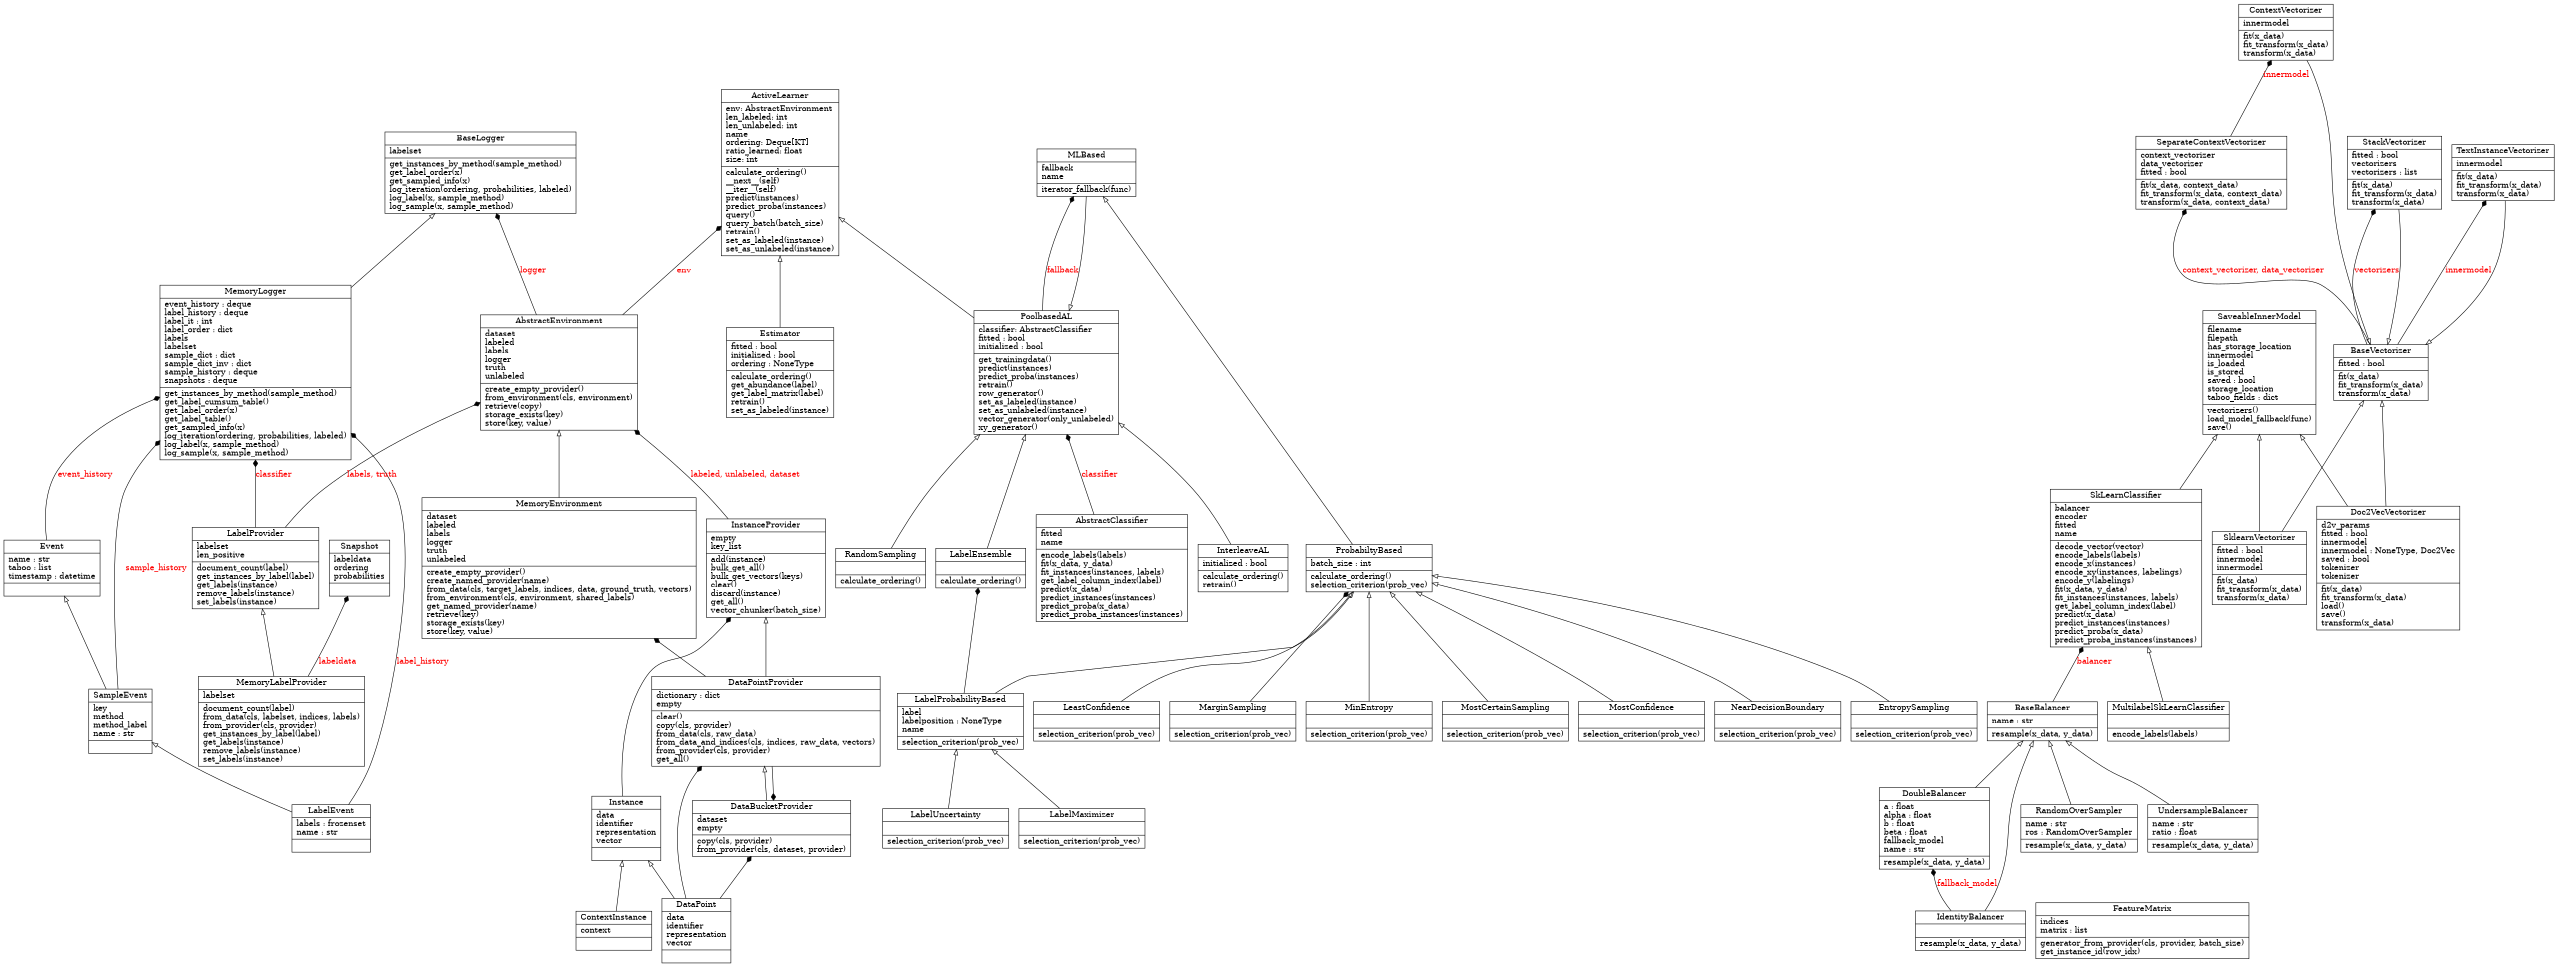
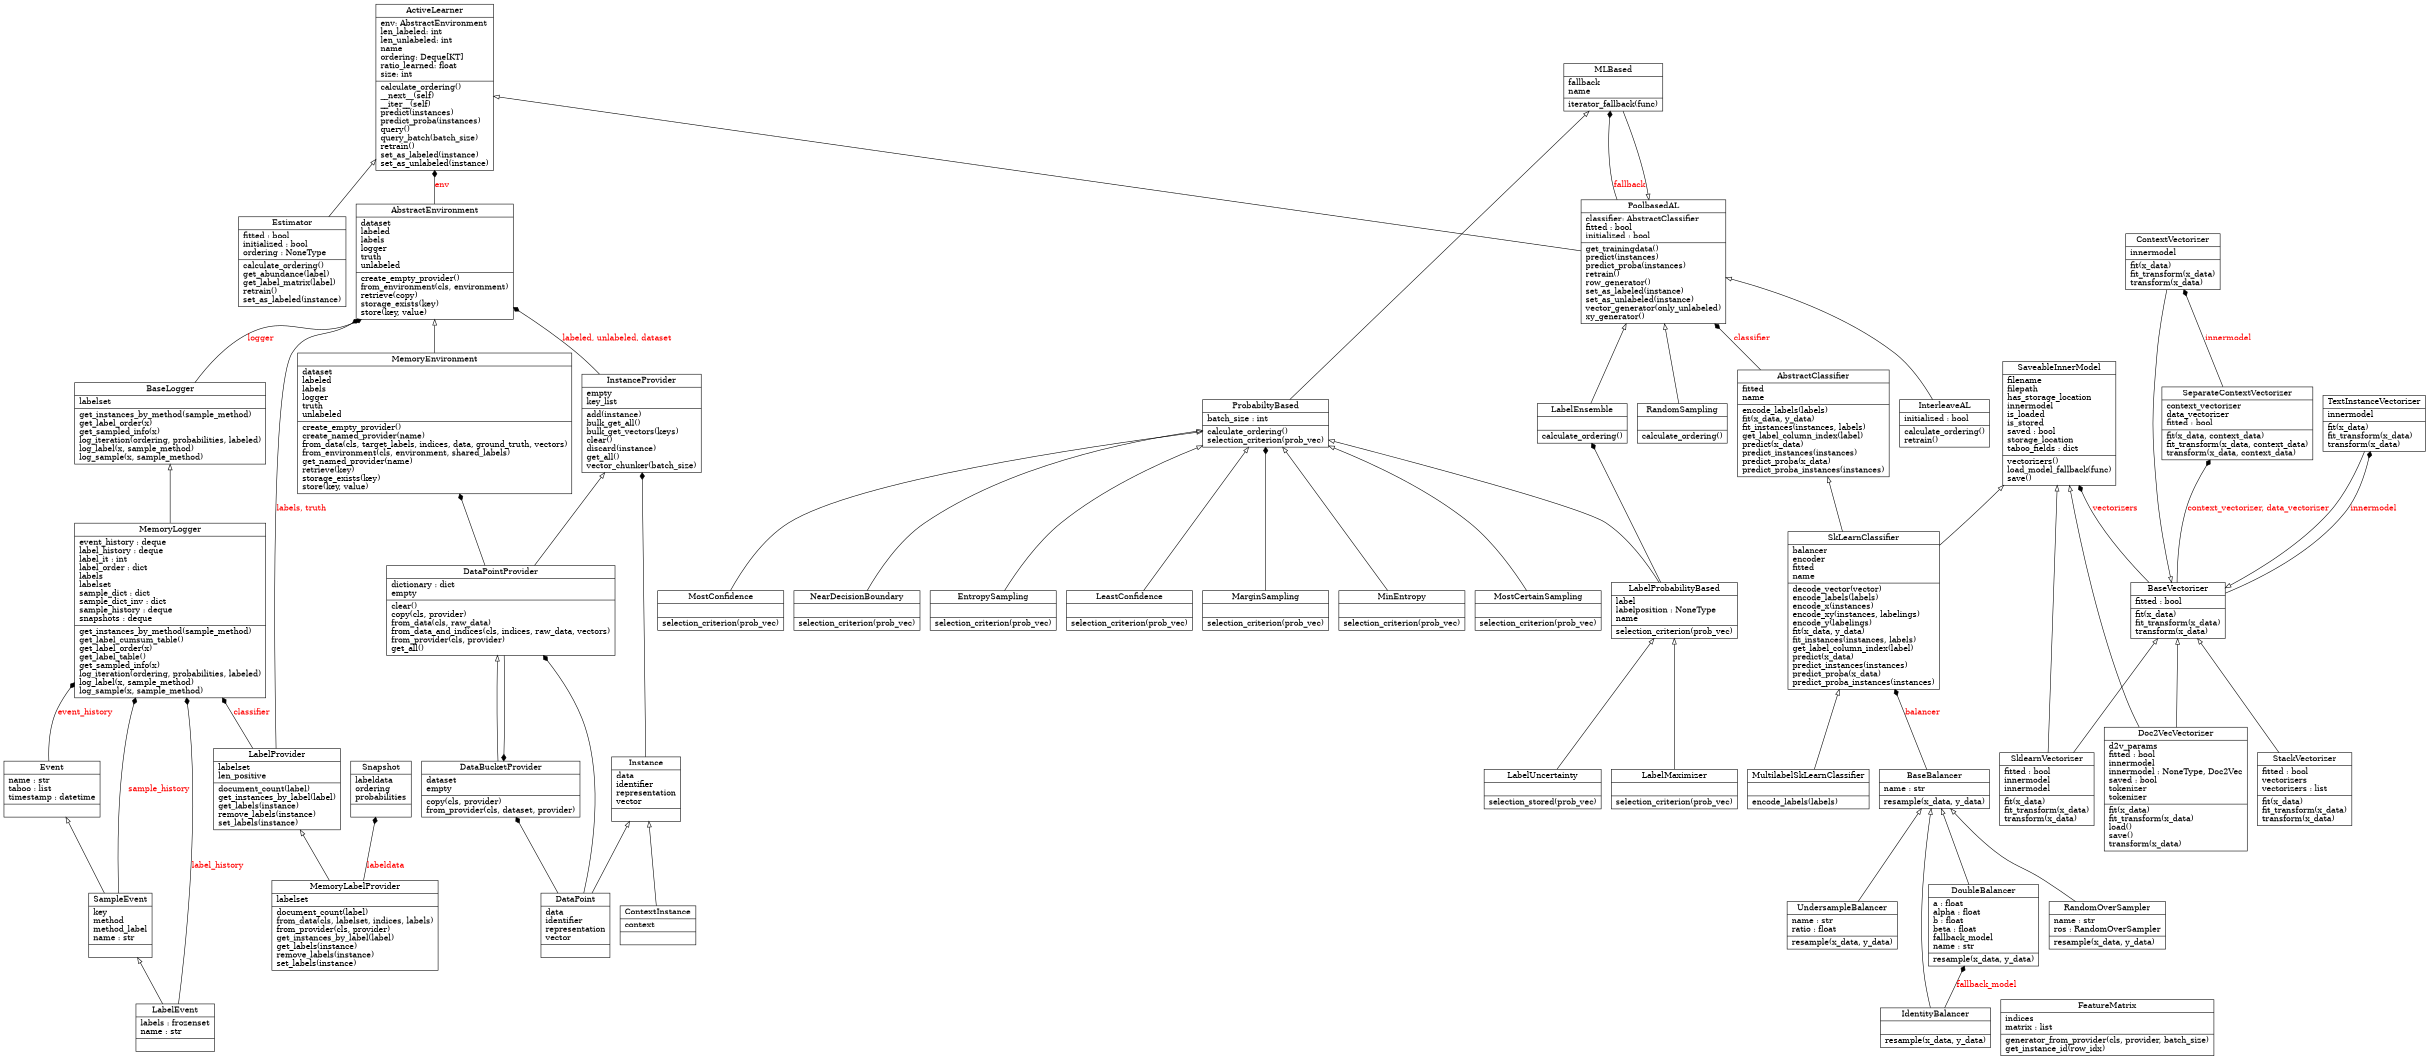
edge "AbstractEnvironment" -> "BaseLogger": reversed
edge "BaseVectorizer" -> "StackVectorizer": now "BaseVectorizer" -> "SaveableInnerModel"
edge "SkLearnClassifier" -> "AbstractClassifier": added
node "LabelUncertainty": text "selection_criterion(prob_vec)" -> "selection_stored(prob_vec)"
